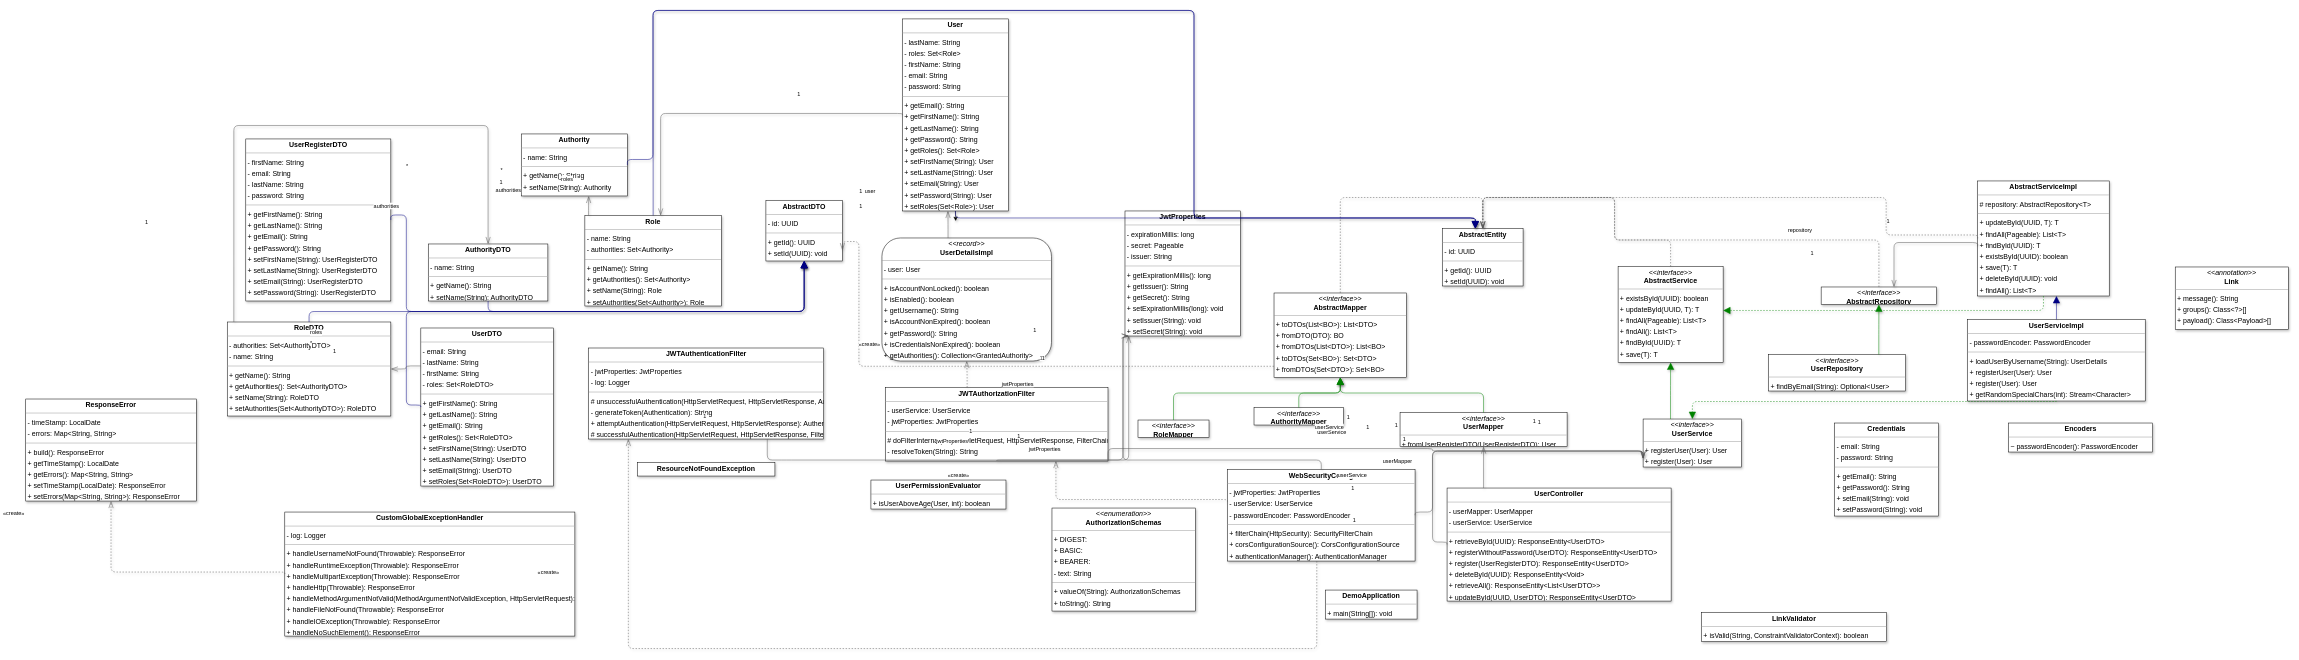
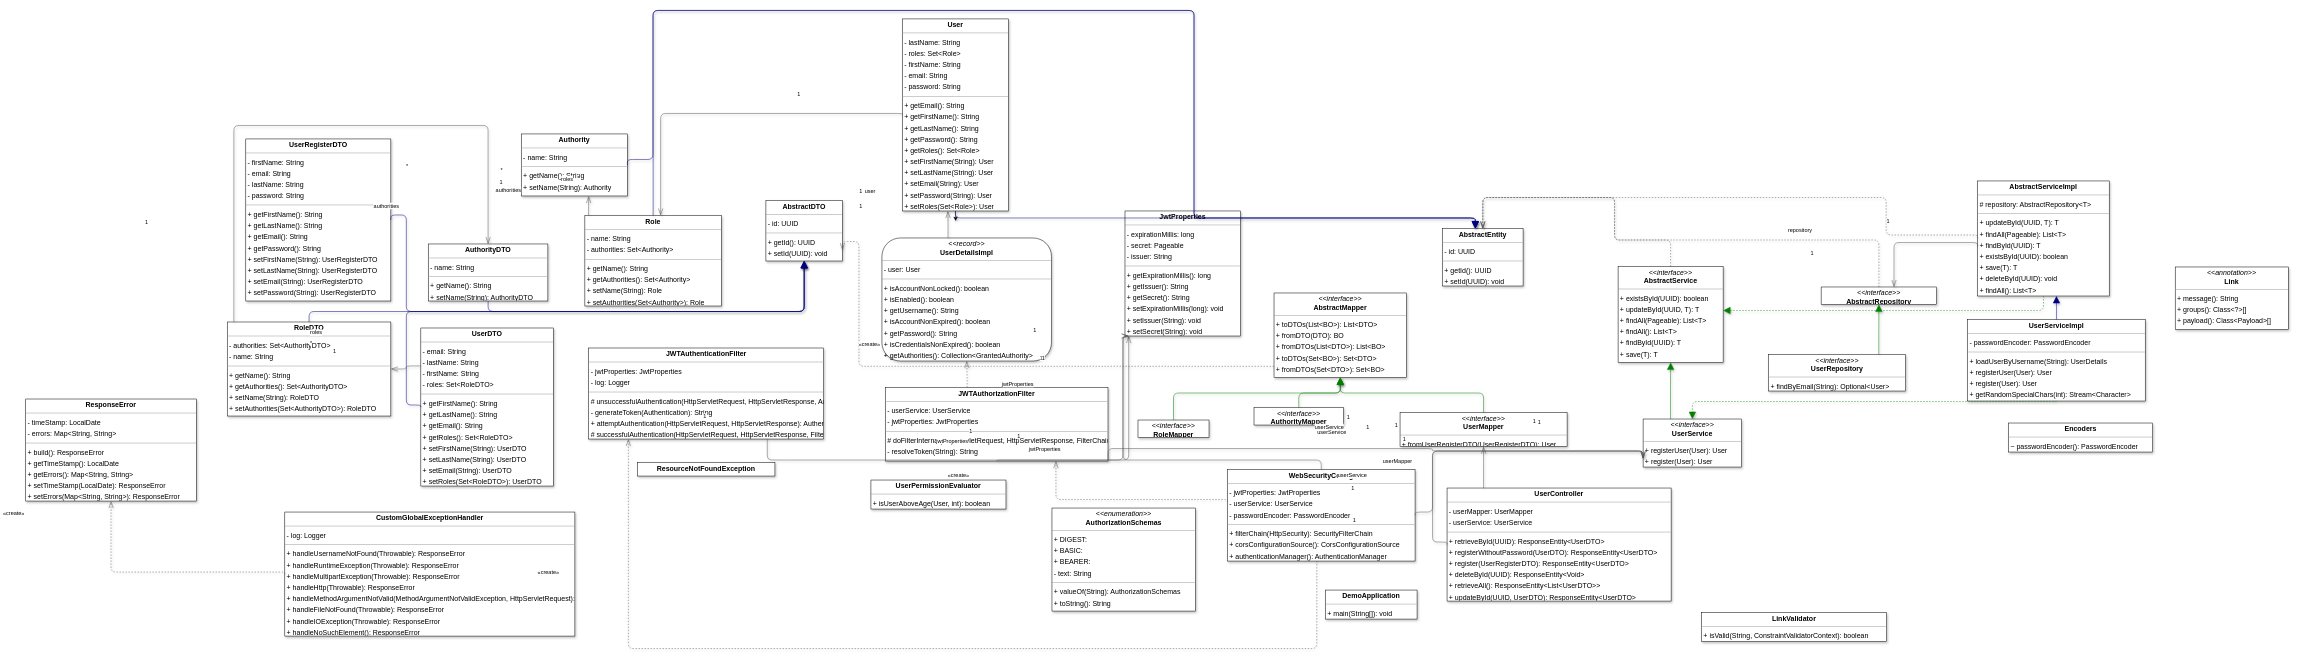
edge "<<interface>> AbstractMapper + toDTOs(List<BO>): List<DTO> + fromDTO(DTO): BO + fromDTOs(List<DTO>): List<BO> + toDTOs(Set<BO>): Set<DTO> + fromDTOs(Set<DTO>): Set<BO> + toDTO(BO): DTO" -> "AbstractEntity - id: UUID + getId(): UUID + setId(UUID): void": removed
node "Credentials - email: String - password: String + getEmail(): String + getPassword(): String + setEmail(String): void + setPassword(String): void": removed
